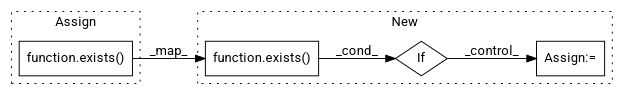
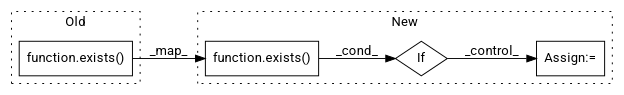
cluster "Assign": label "Assign" -> "Old"
